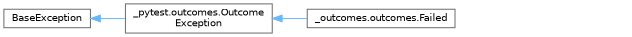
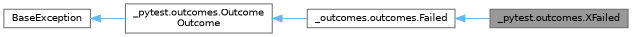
node "_pytest.outcomes.Outcome Exception": label "_pytest.outcomes.Outcome Exception" -> "_pytest.outcomes.Outcome Outcome"
node "_pytest.outcomes.XFailed": added
